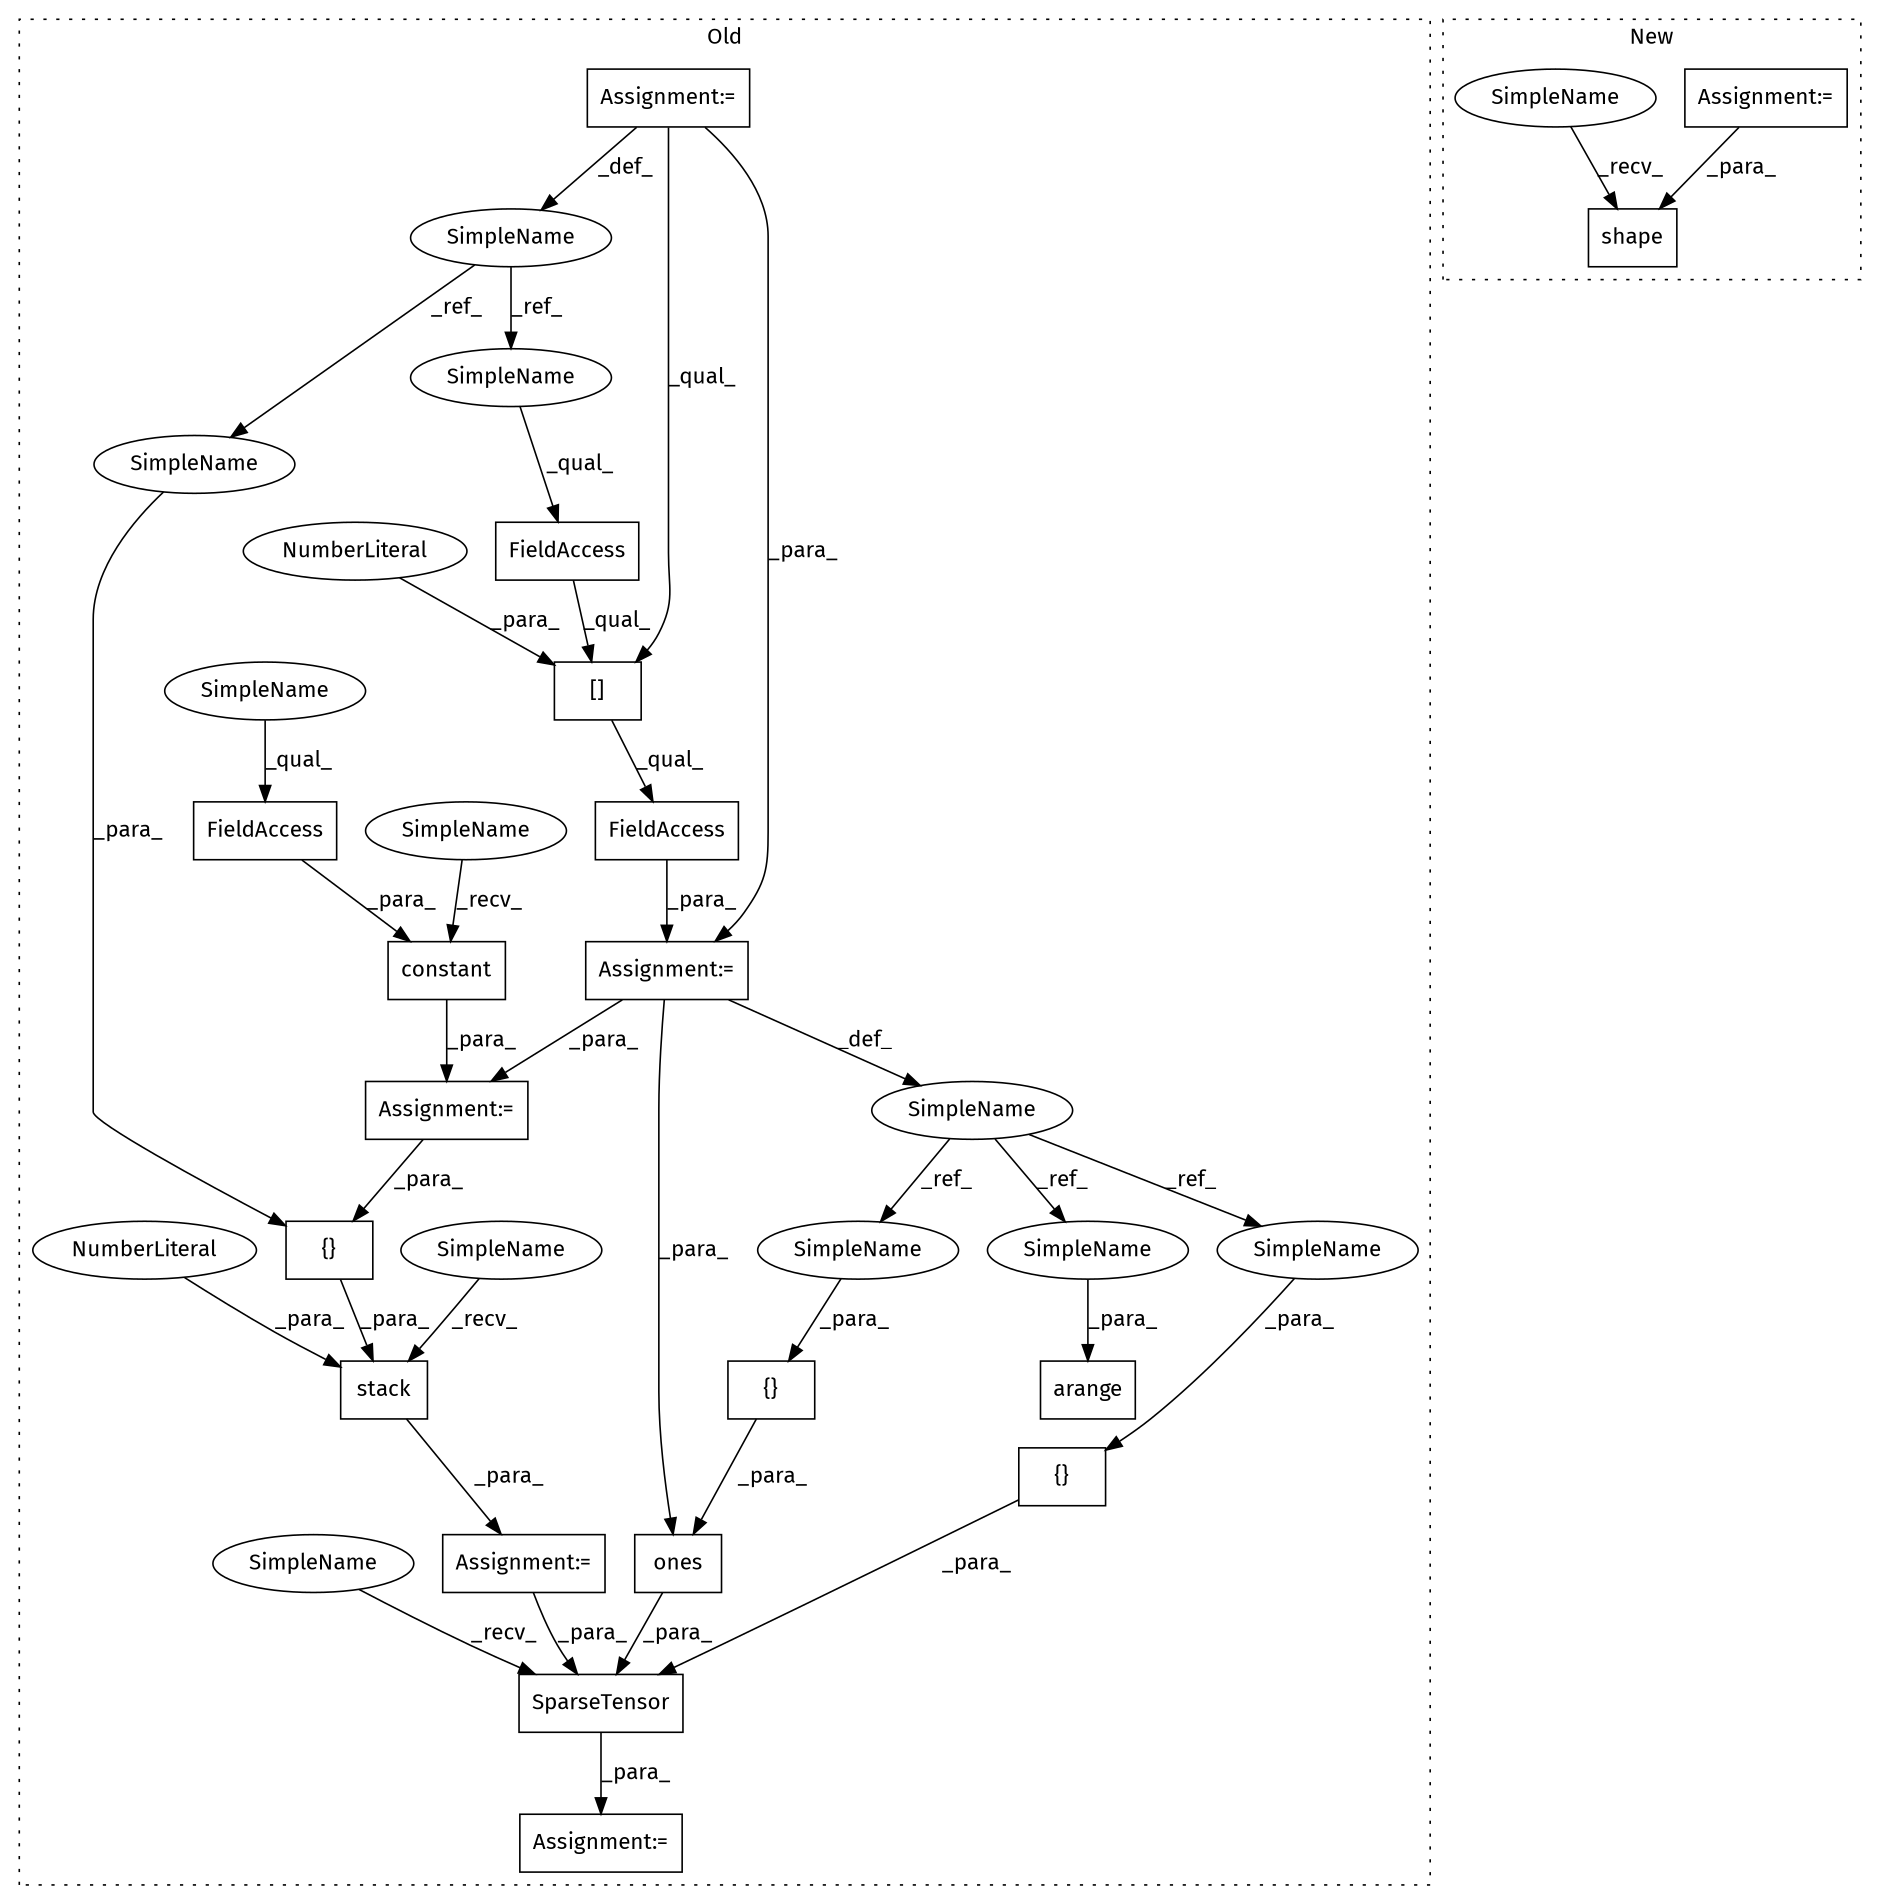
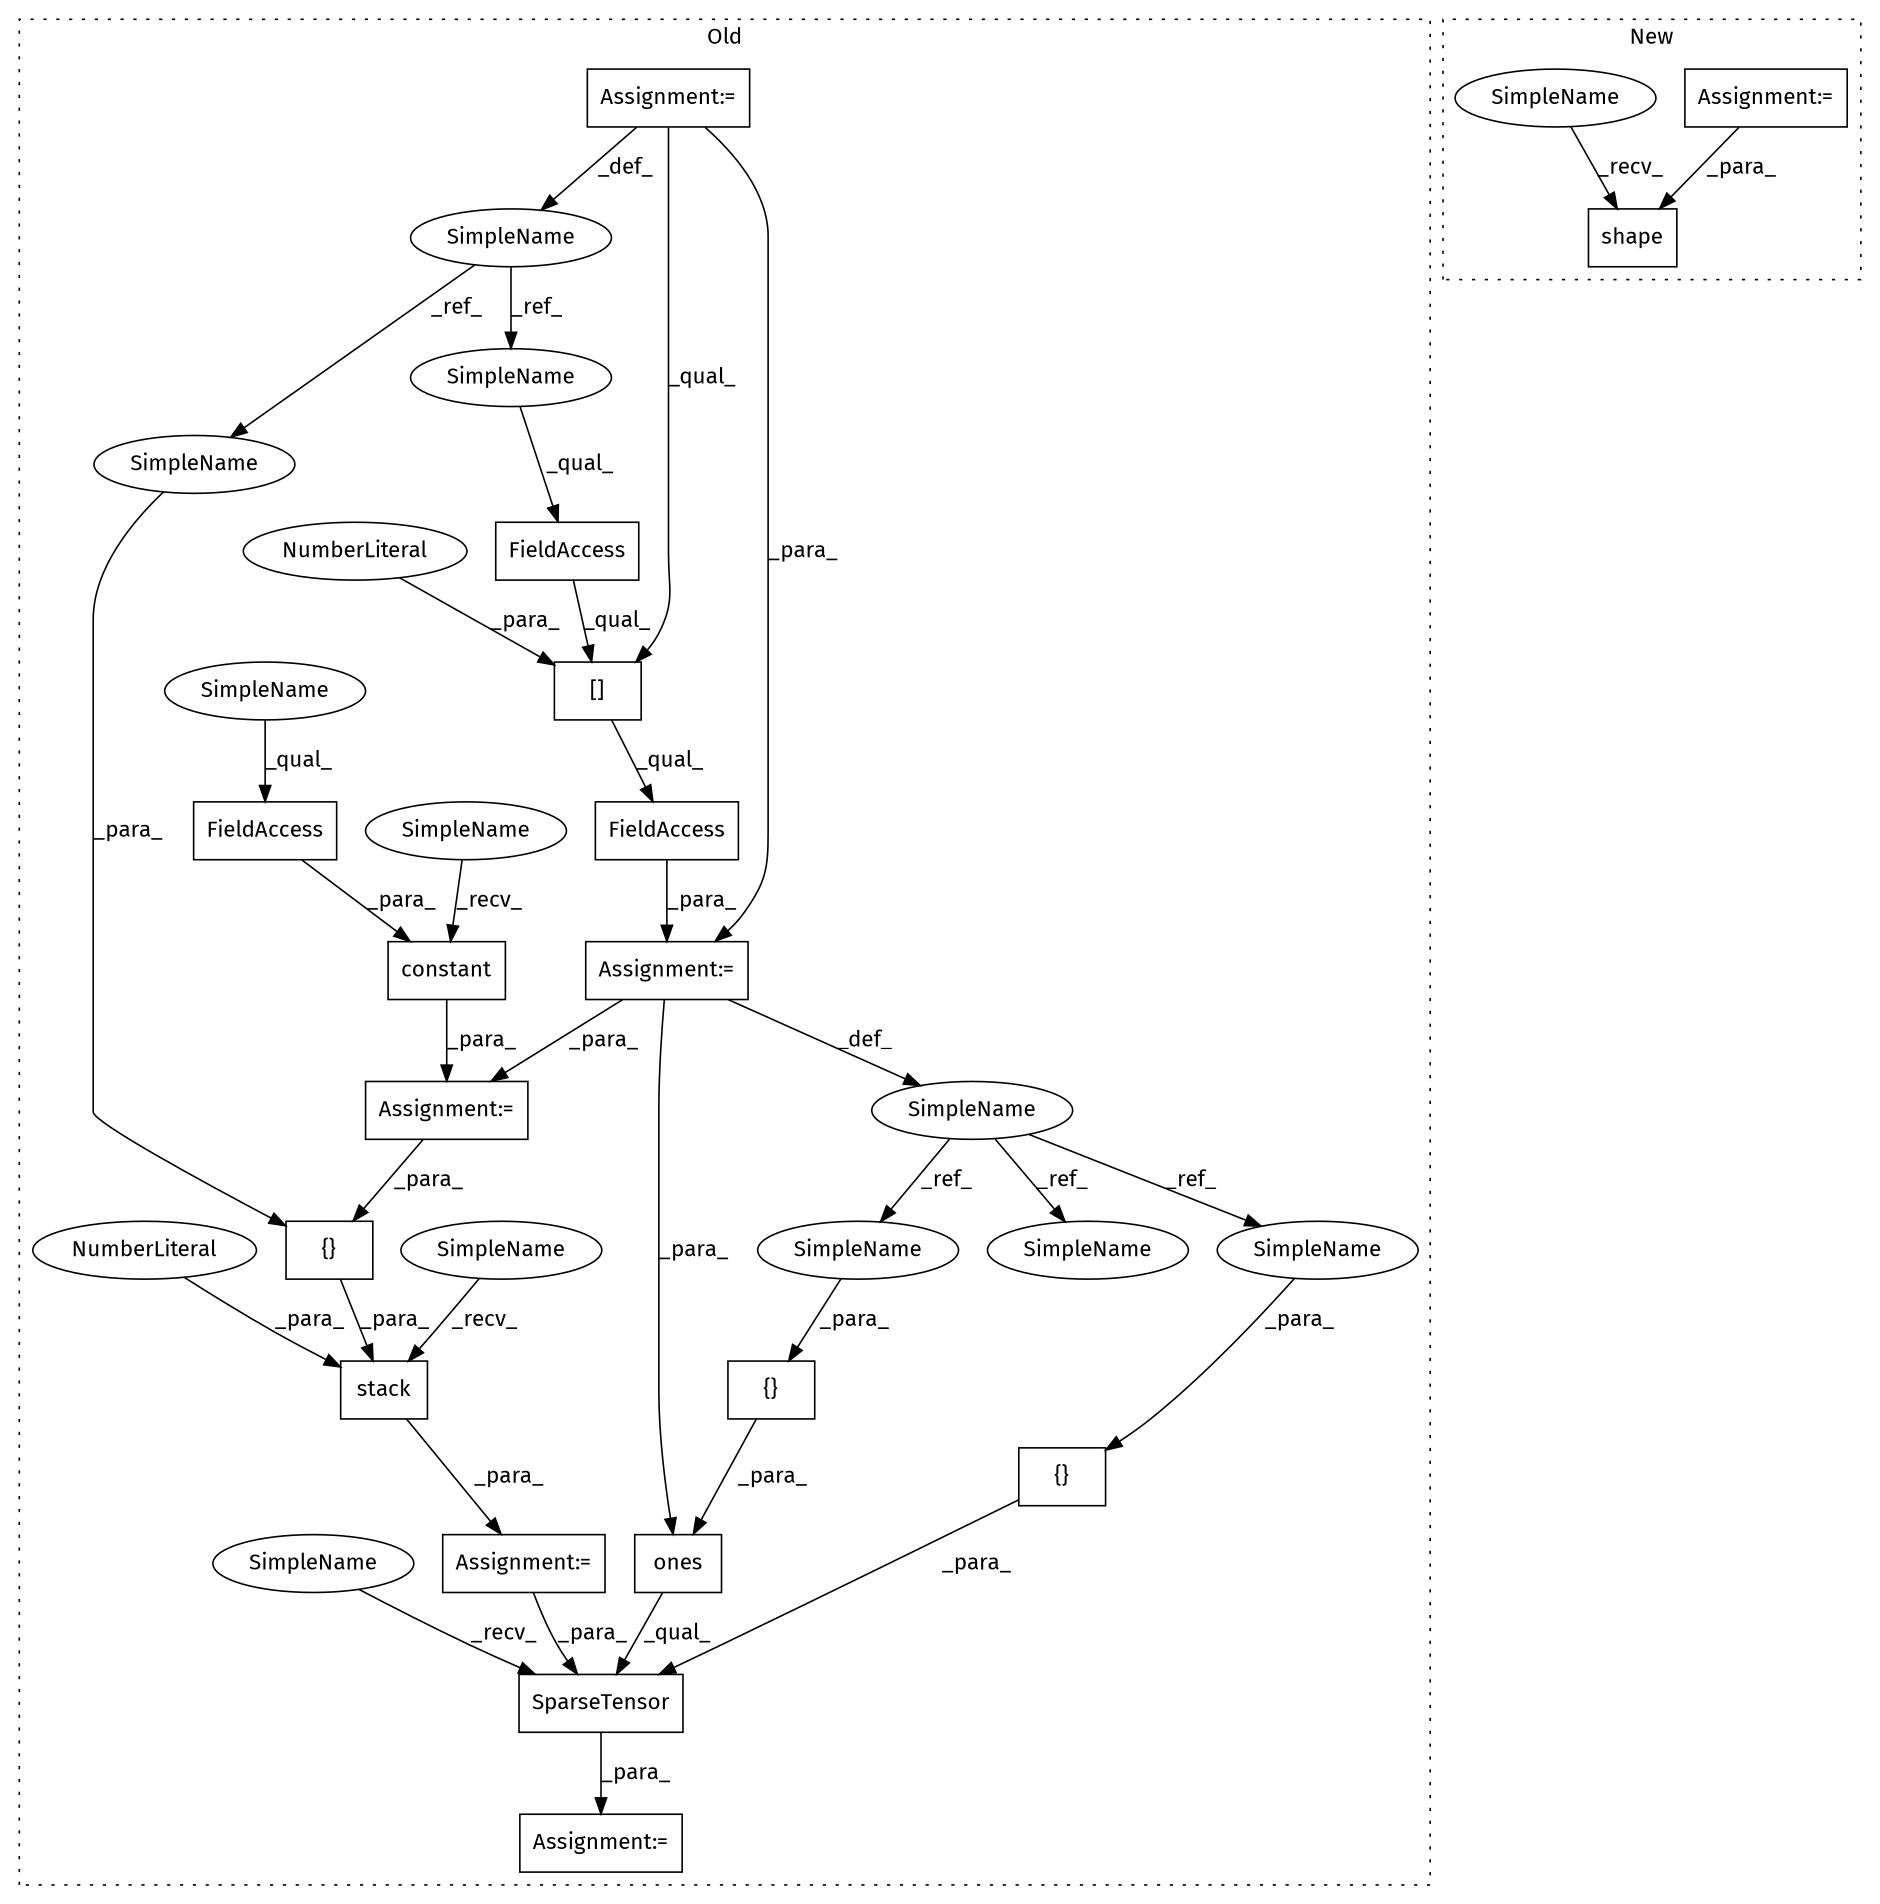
node "arange": removed
edge "ones" -> "SparseTensor": label "_para_" -> "_qual_"
